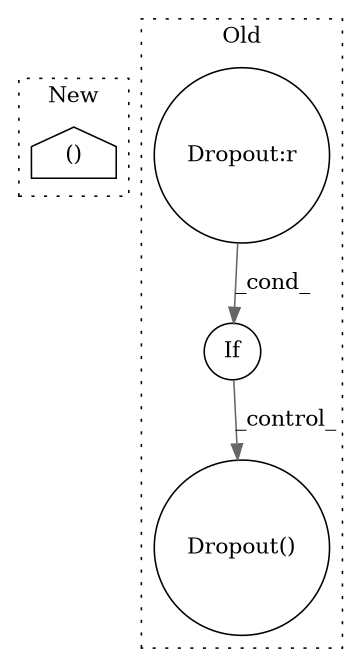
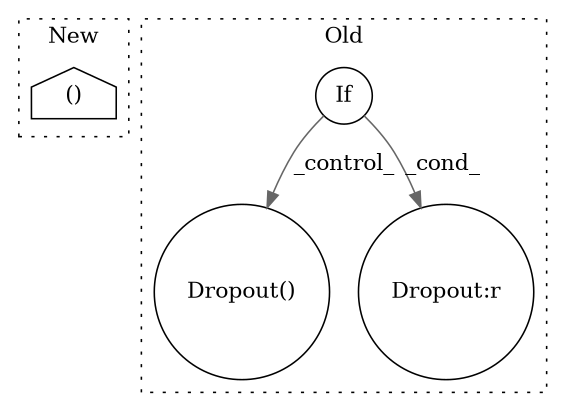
edge "Dropout:r" -> "If": reversed
